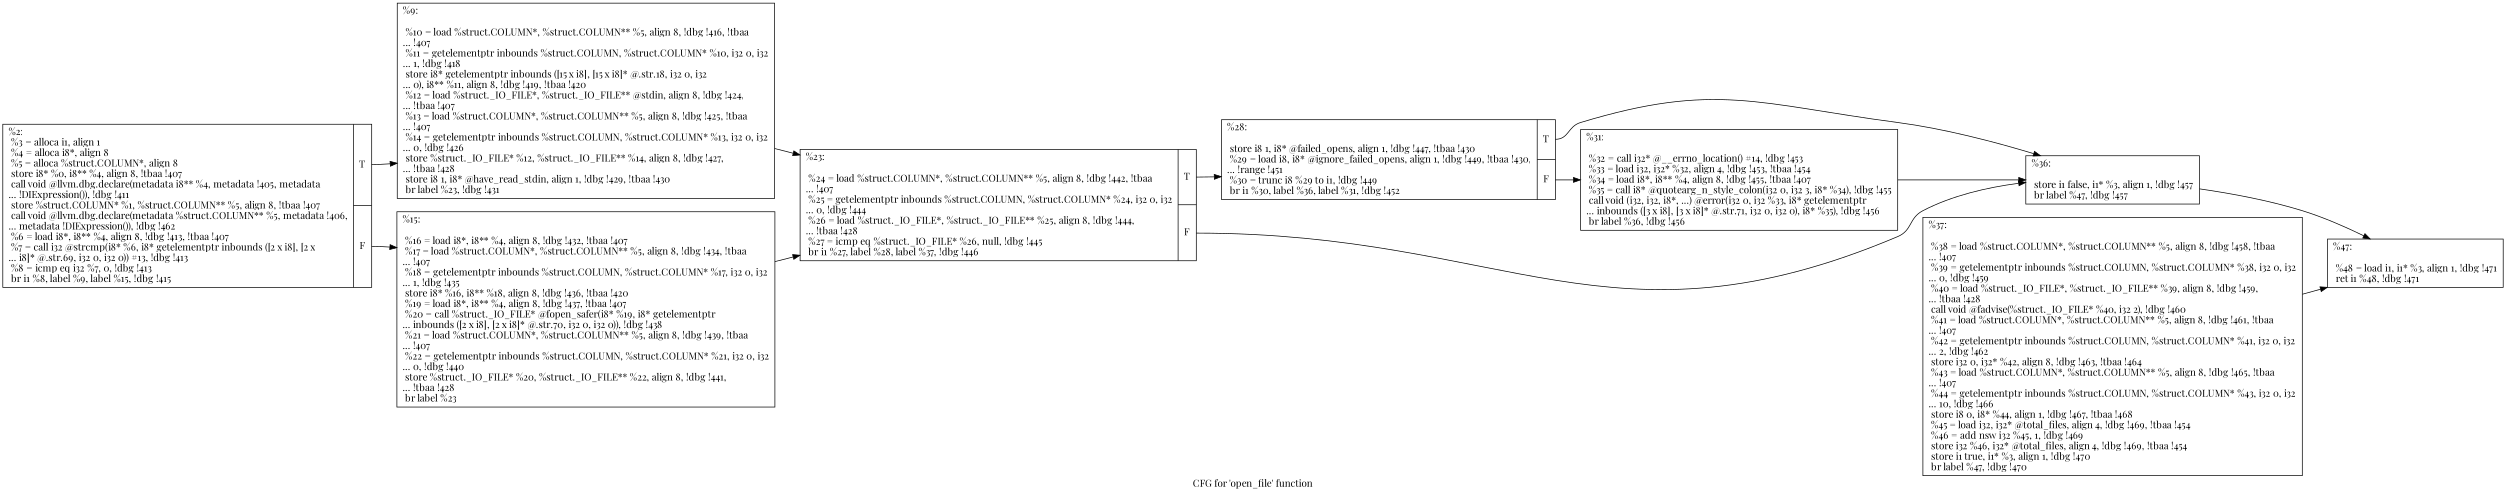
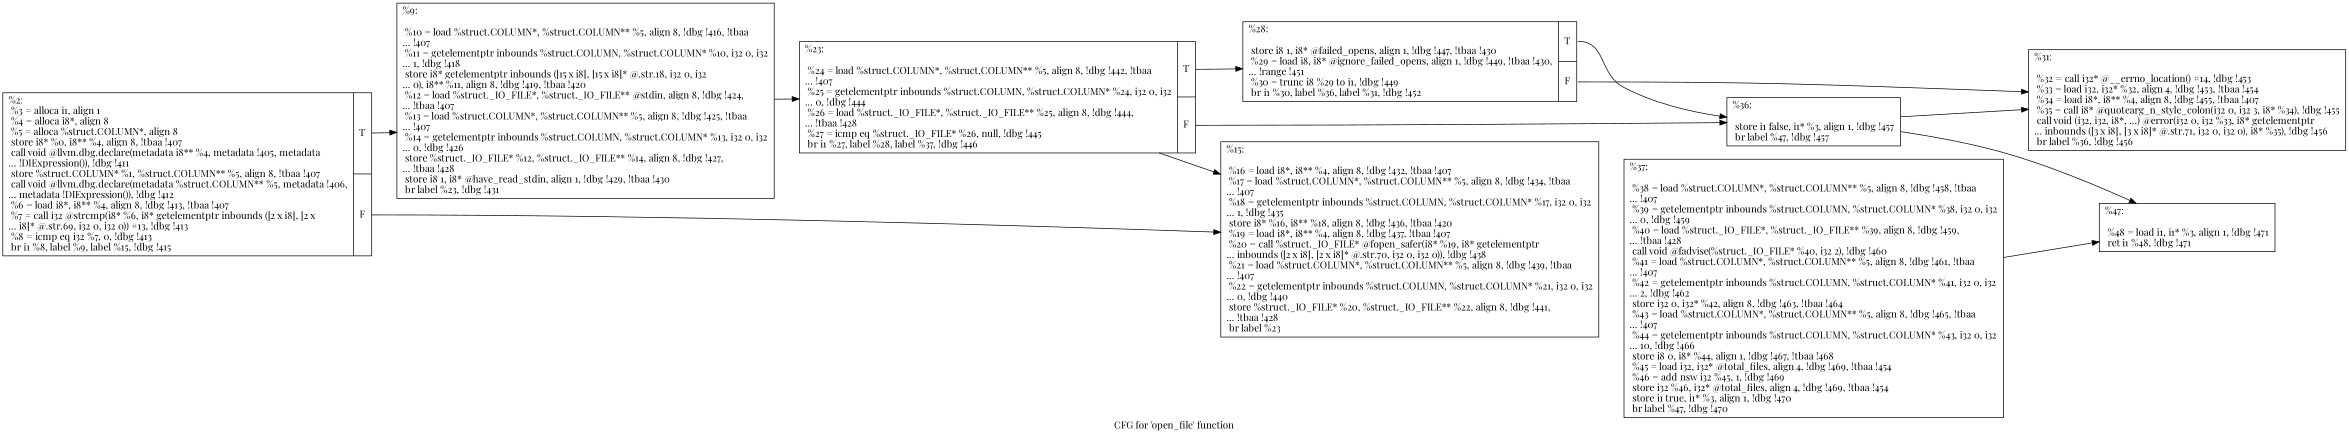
edge "%31:" -> "%36:": reversed
node "%2:": text "... metadata !DIExpression()), !dbg !462" -> "... metadata !DIExpression()), !dbg !412"
edge "%15:" -> "%23:": reversed
